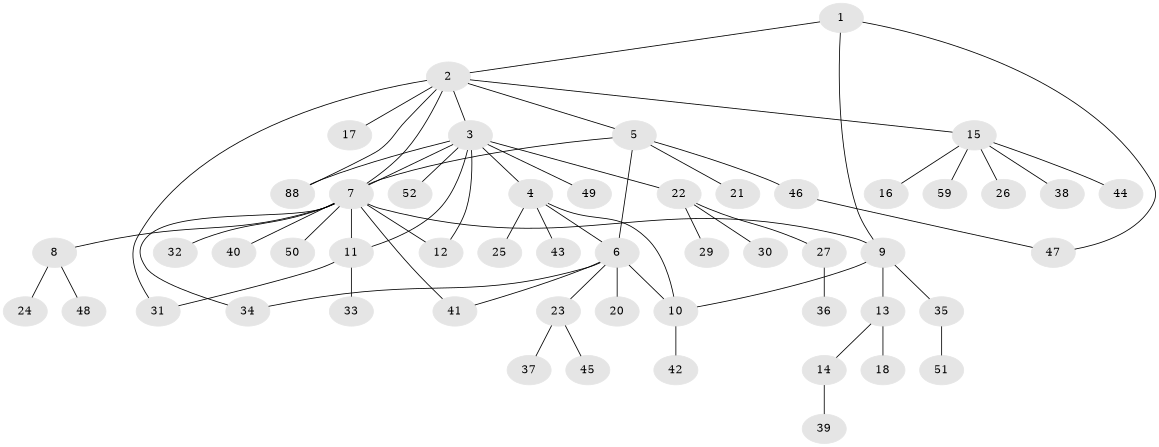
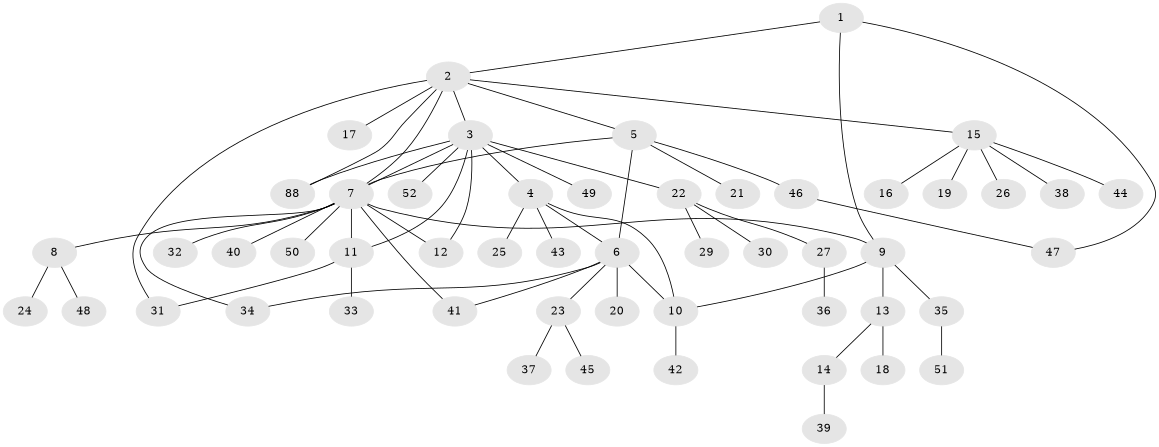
node "59": label "59" -> "19"
